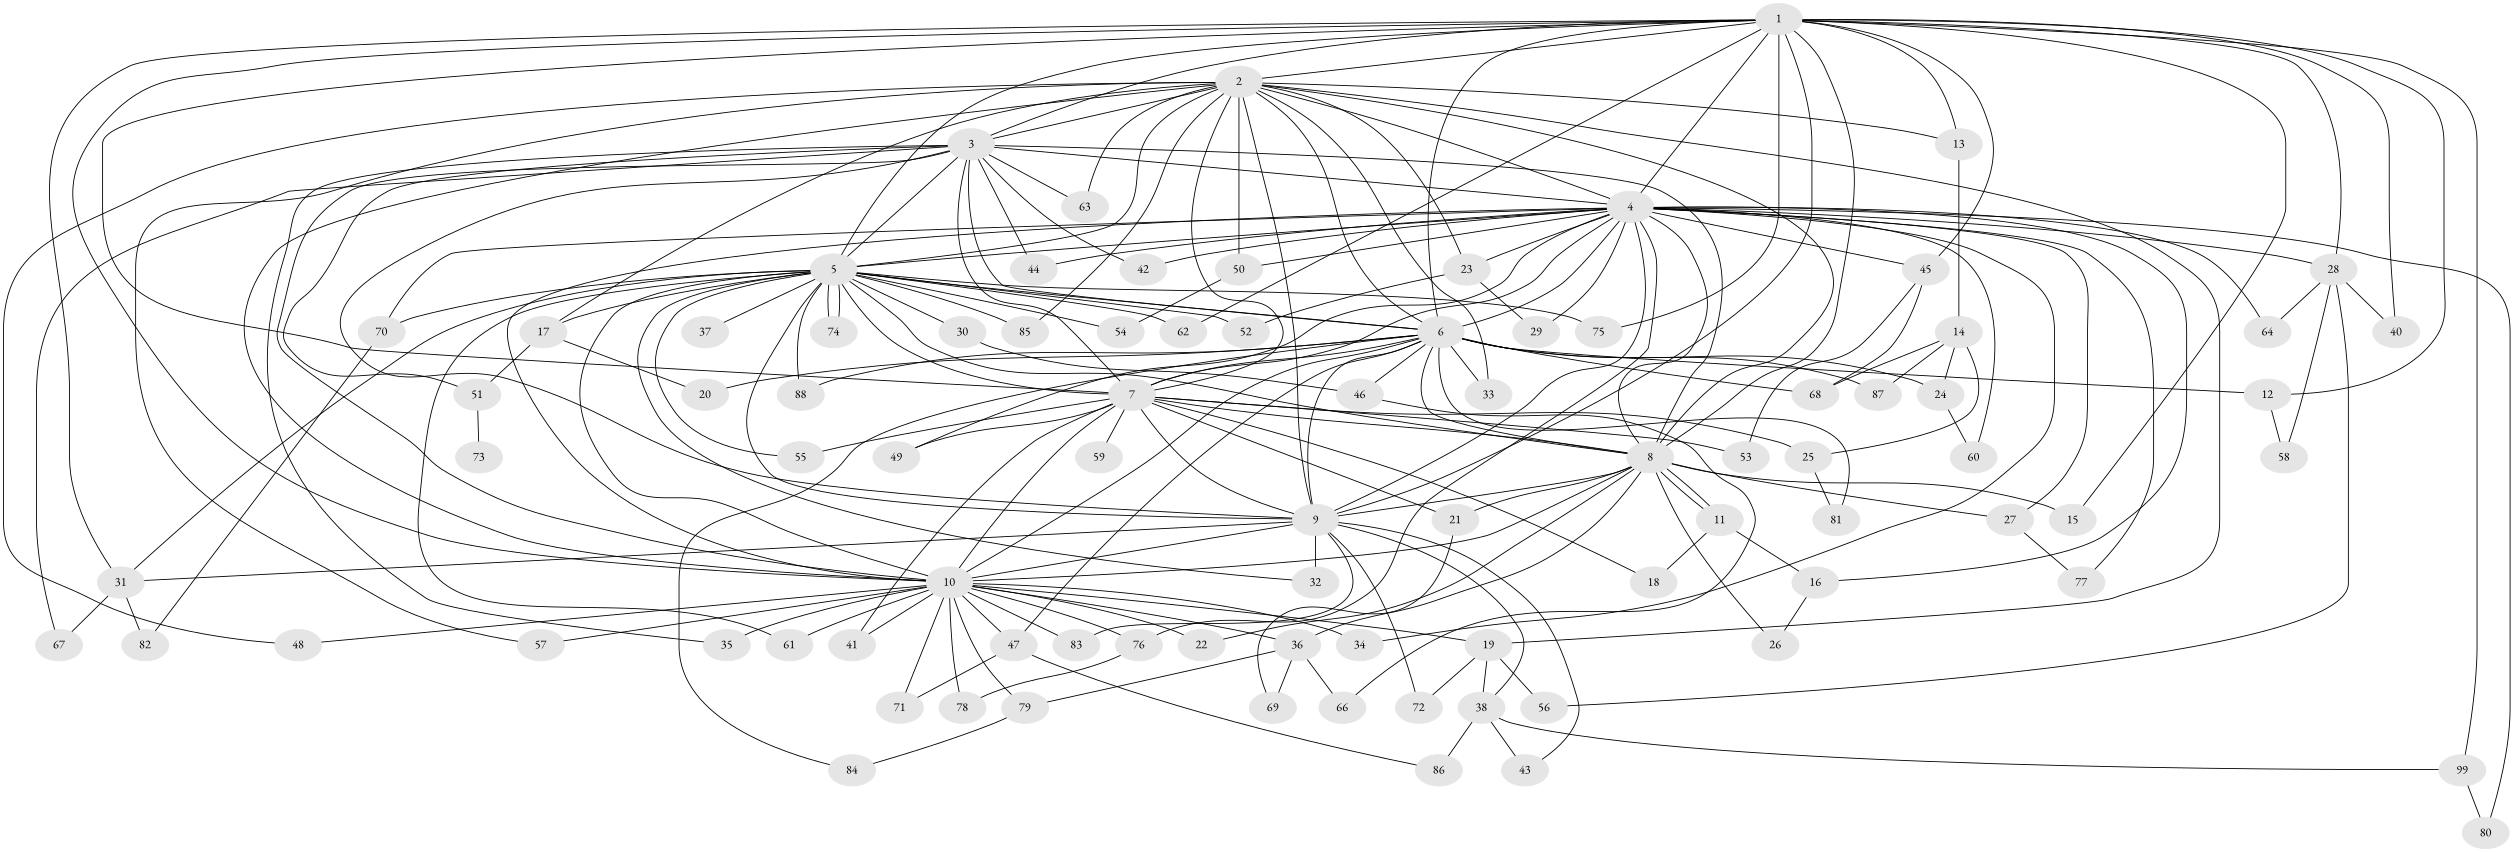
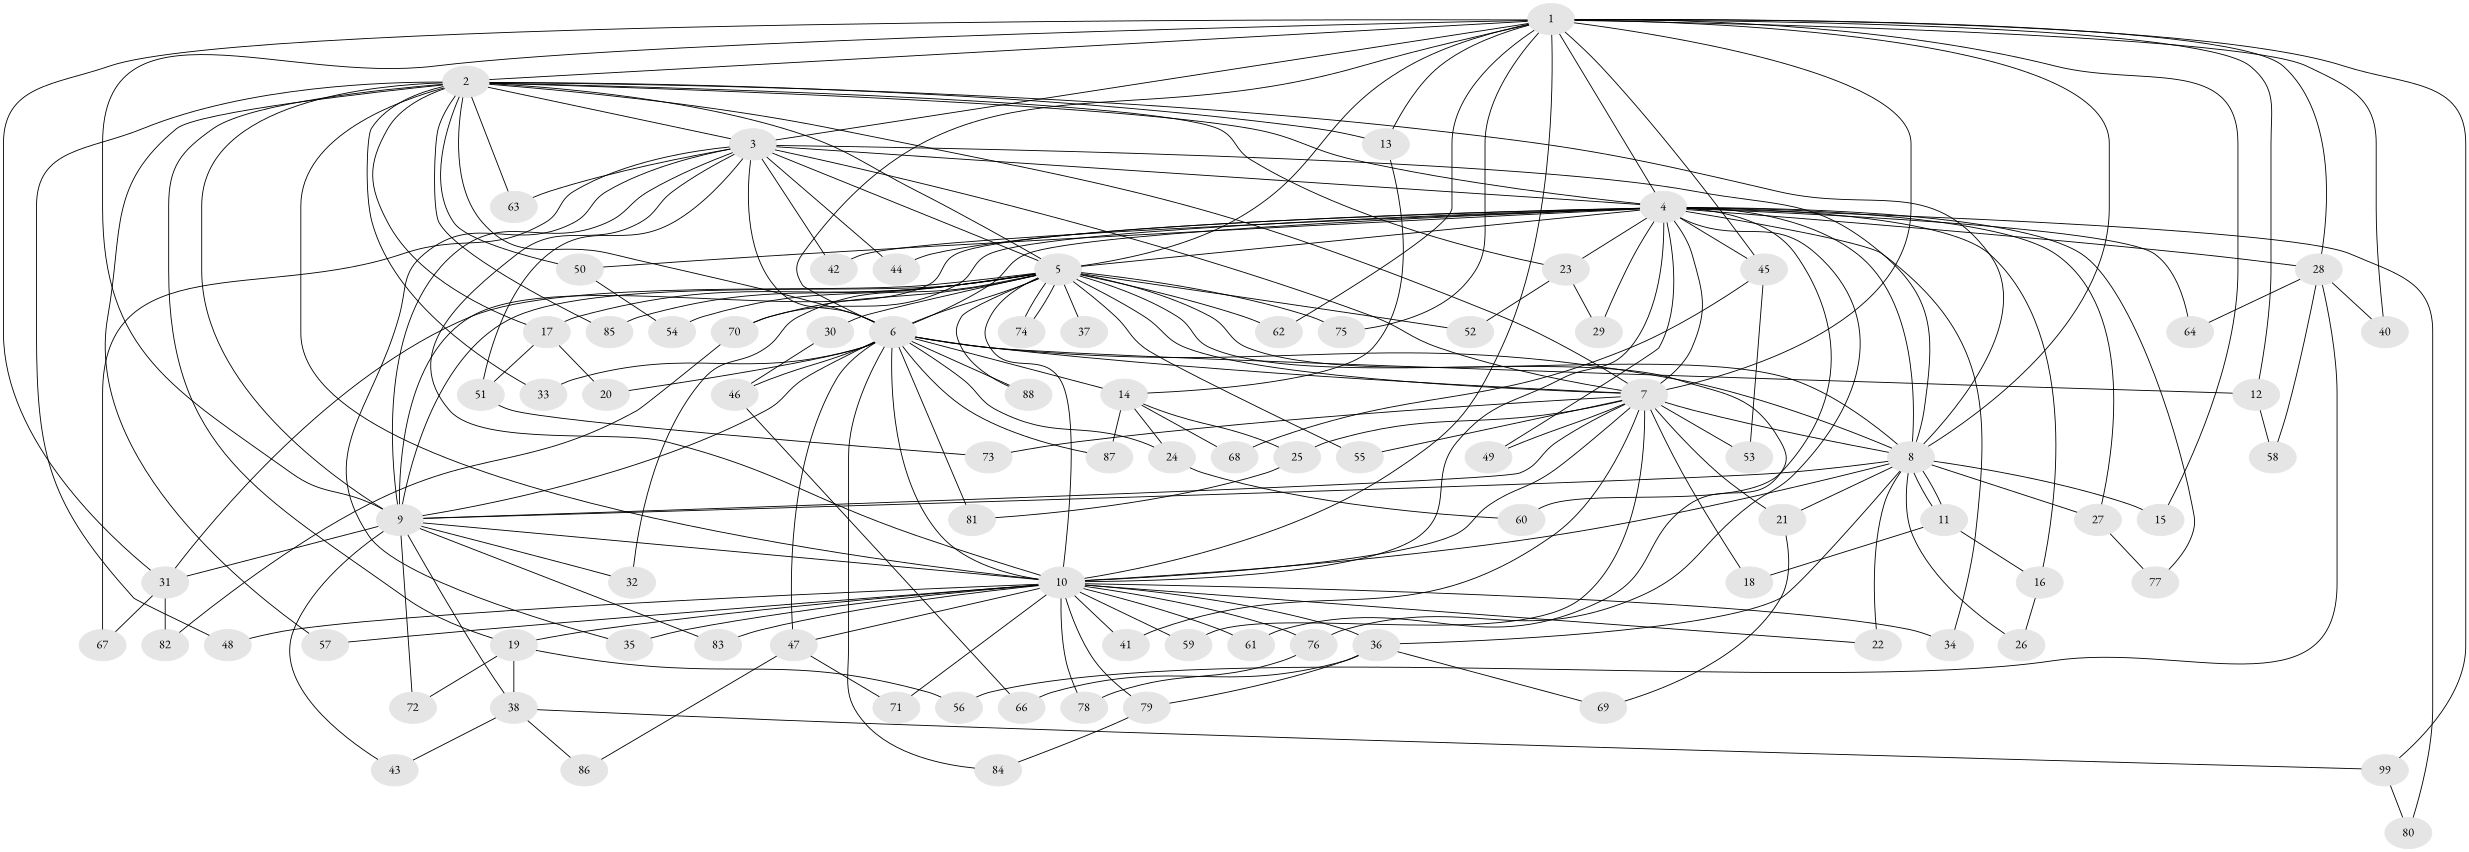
edge "6" -- "68": now "6" -- "14"
edge "7" -- "73": added
edge "10" -- "59": added
